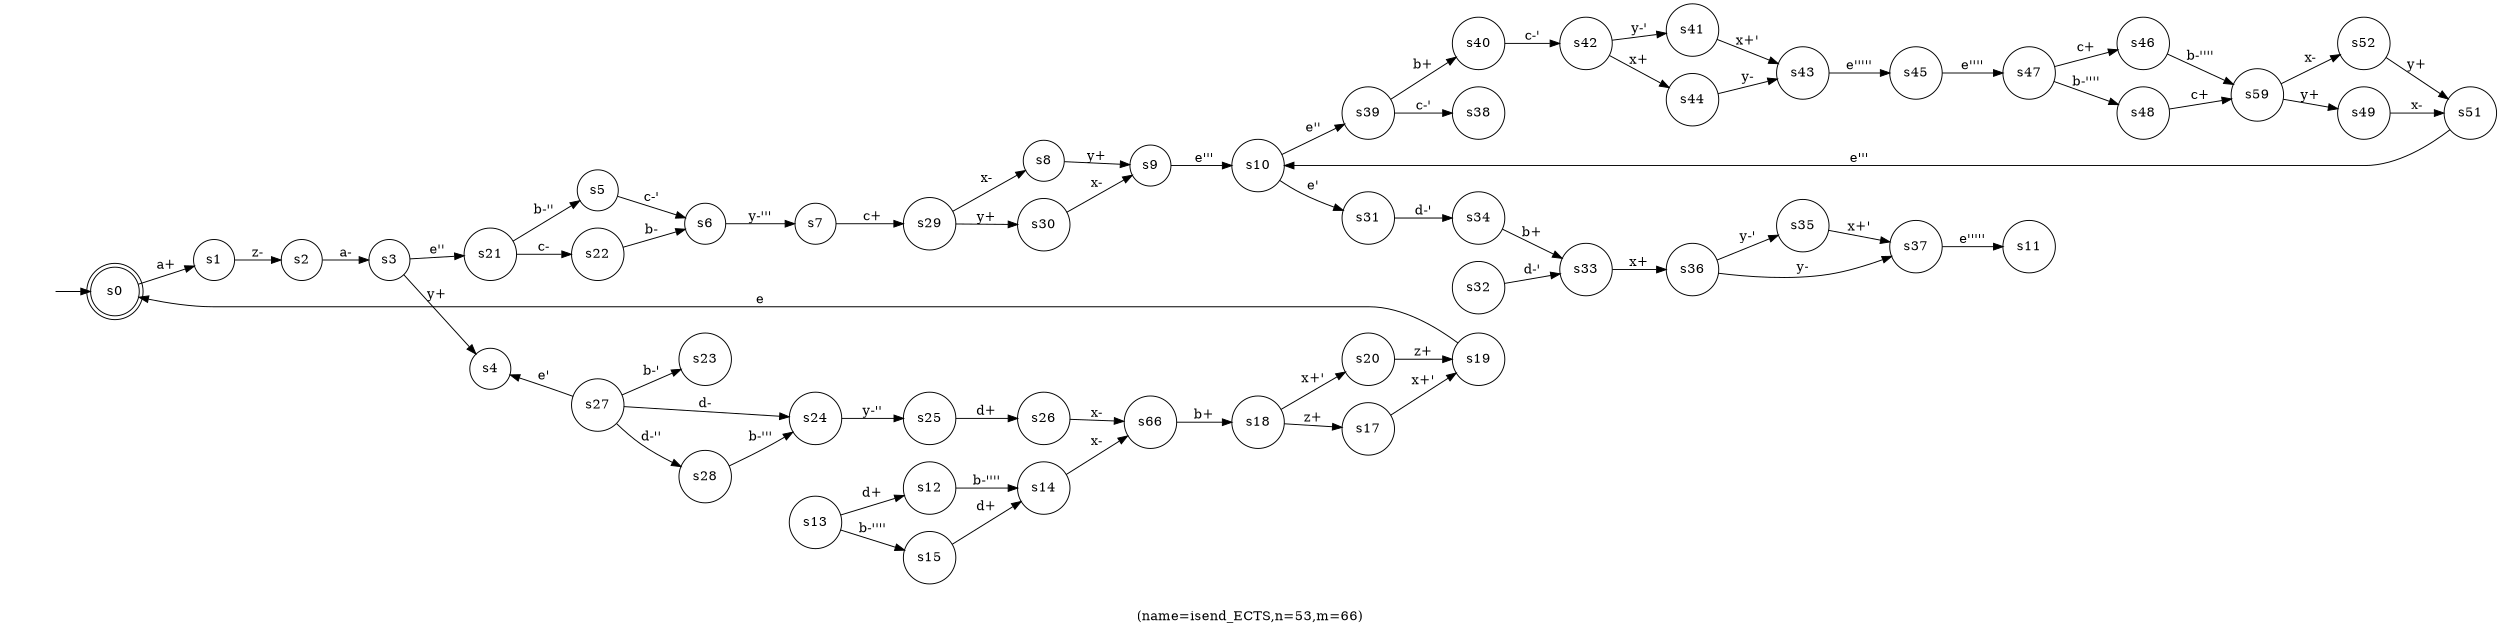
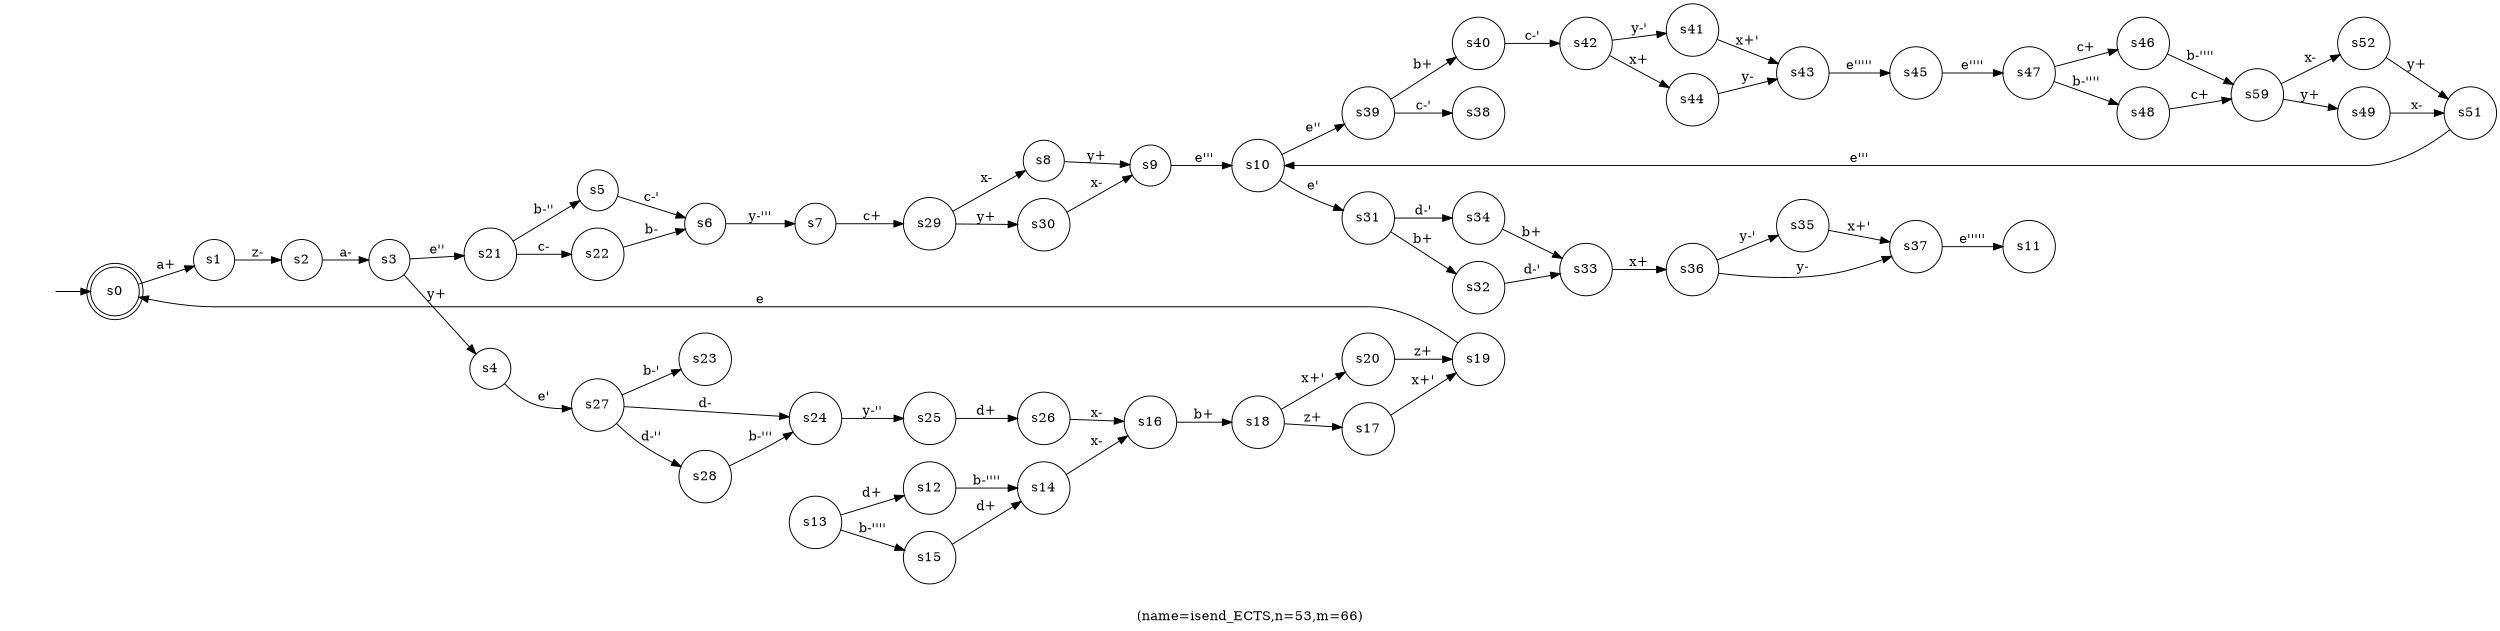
edge "s31" -> "s32": added, label "b+"
edge "s27" -> "s4": reversed
node "s66": label "s66" -> "s16"
